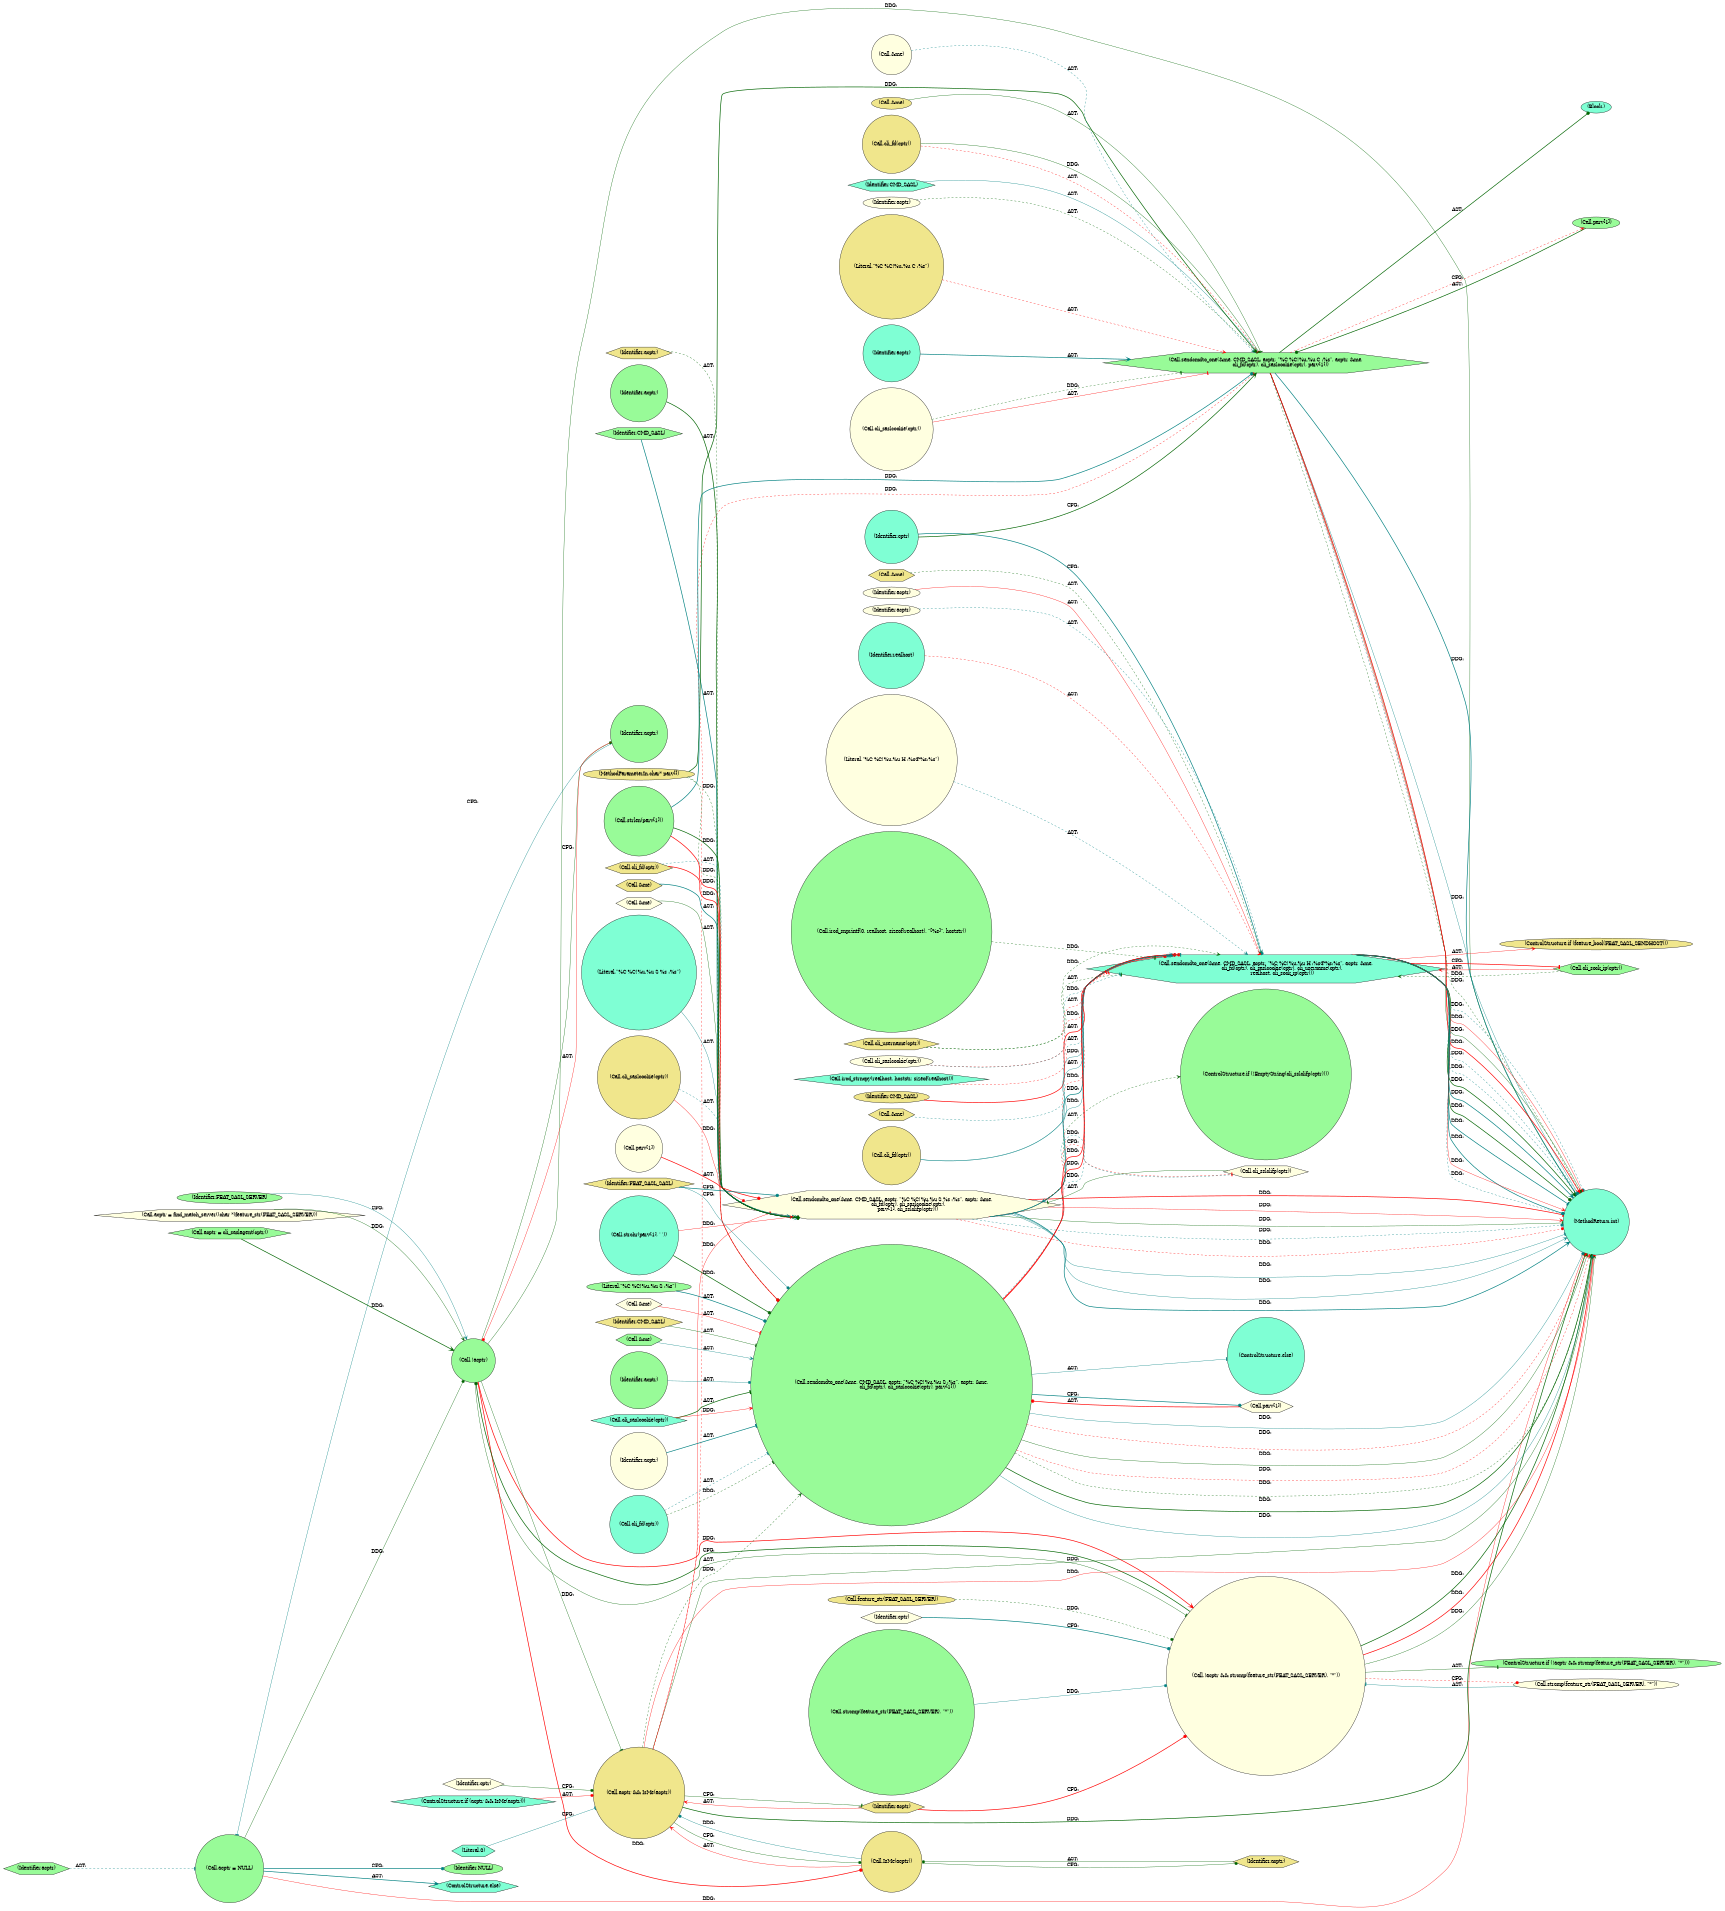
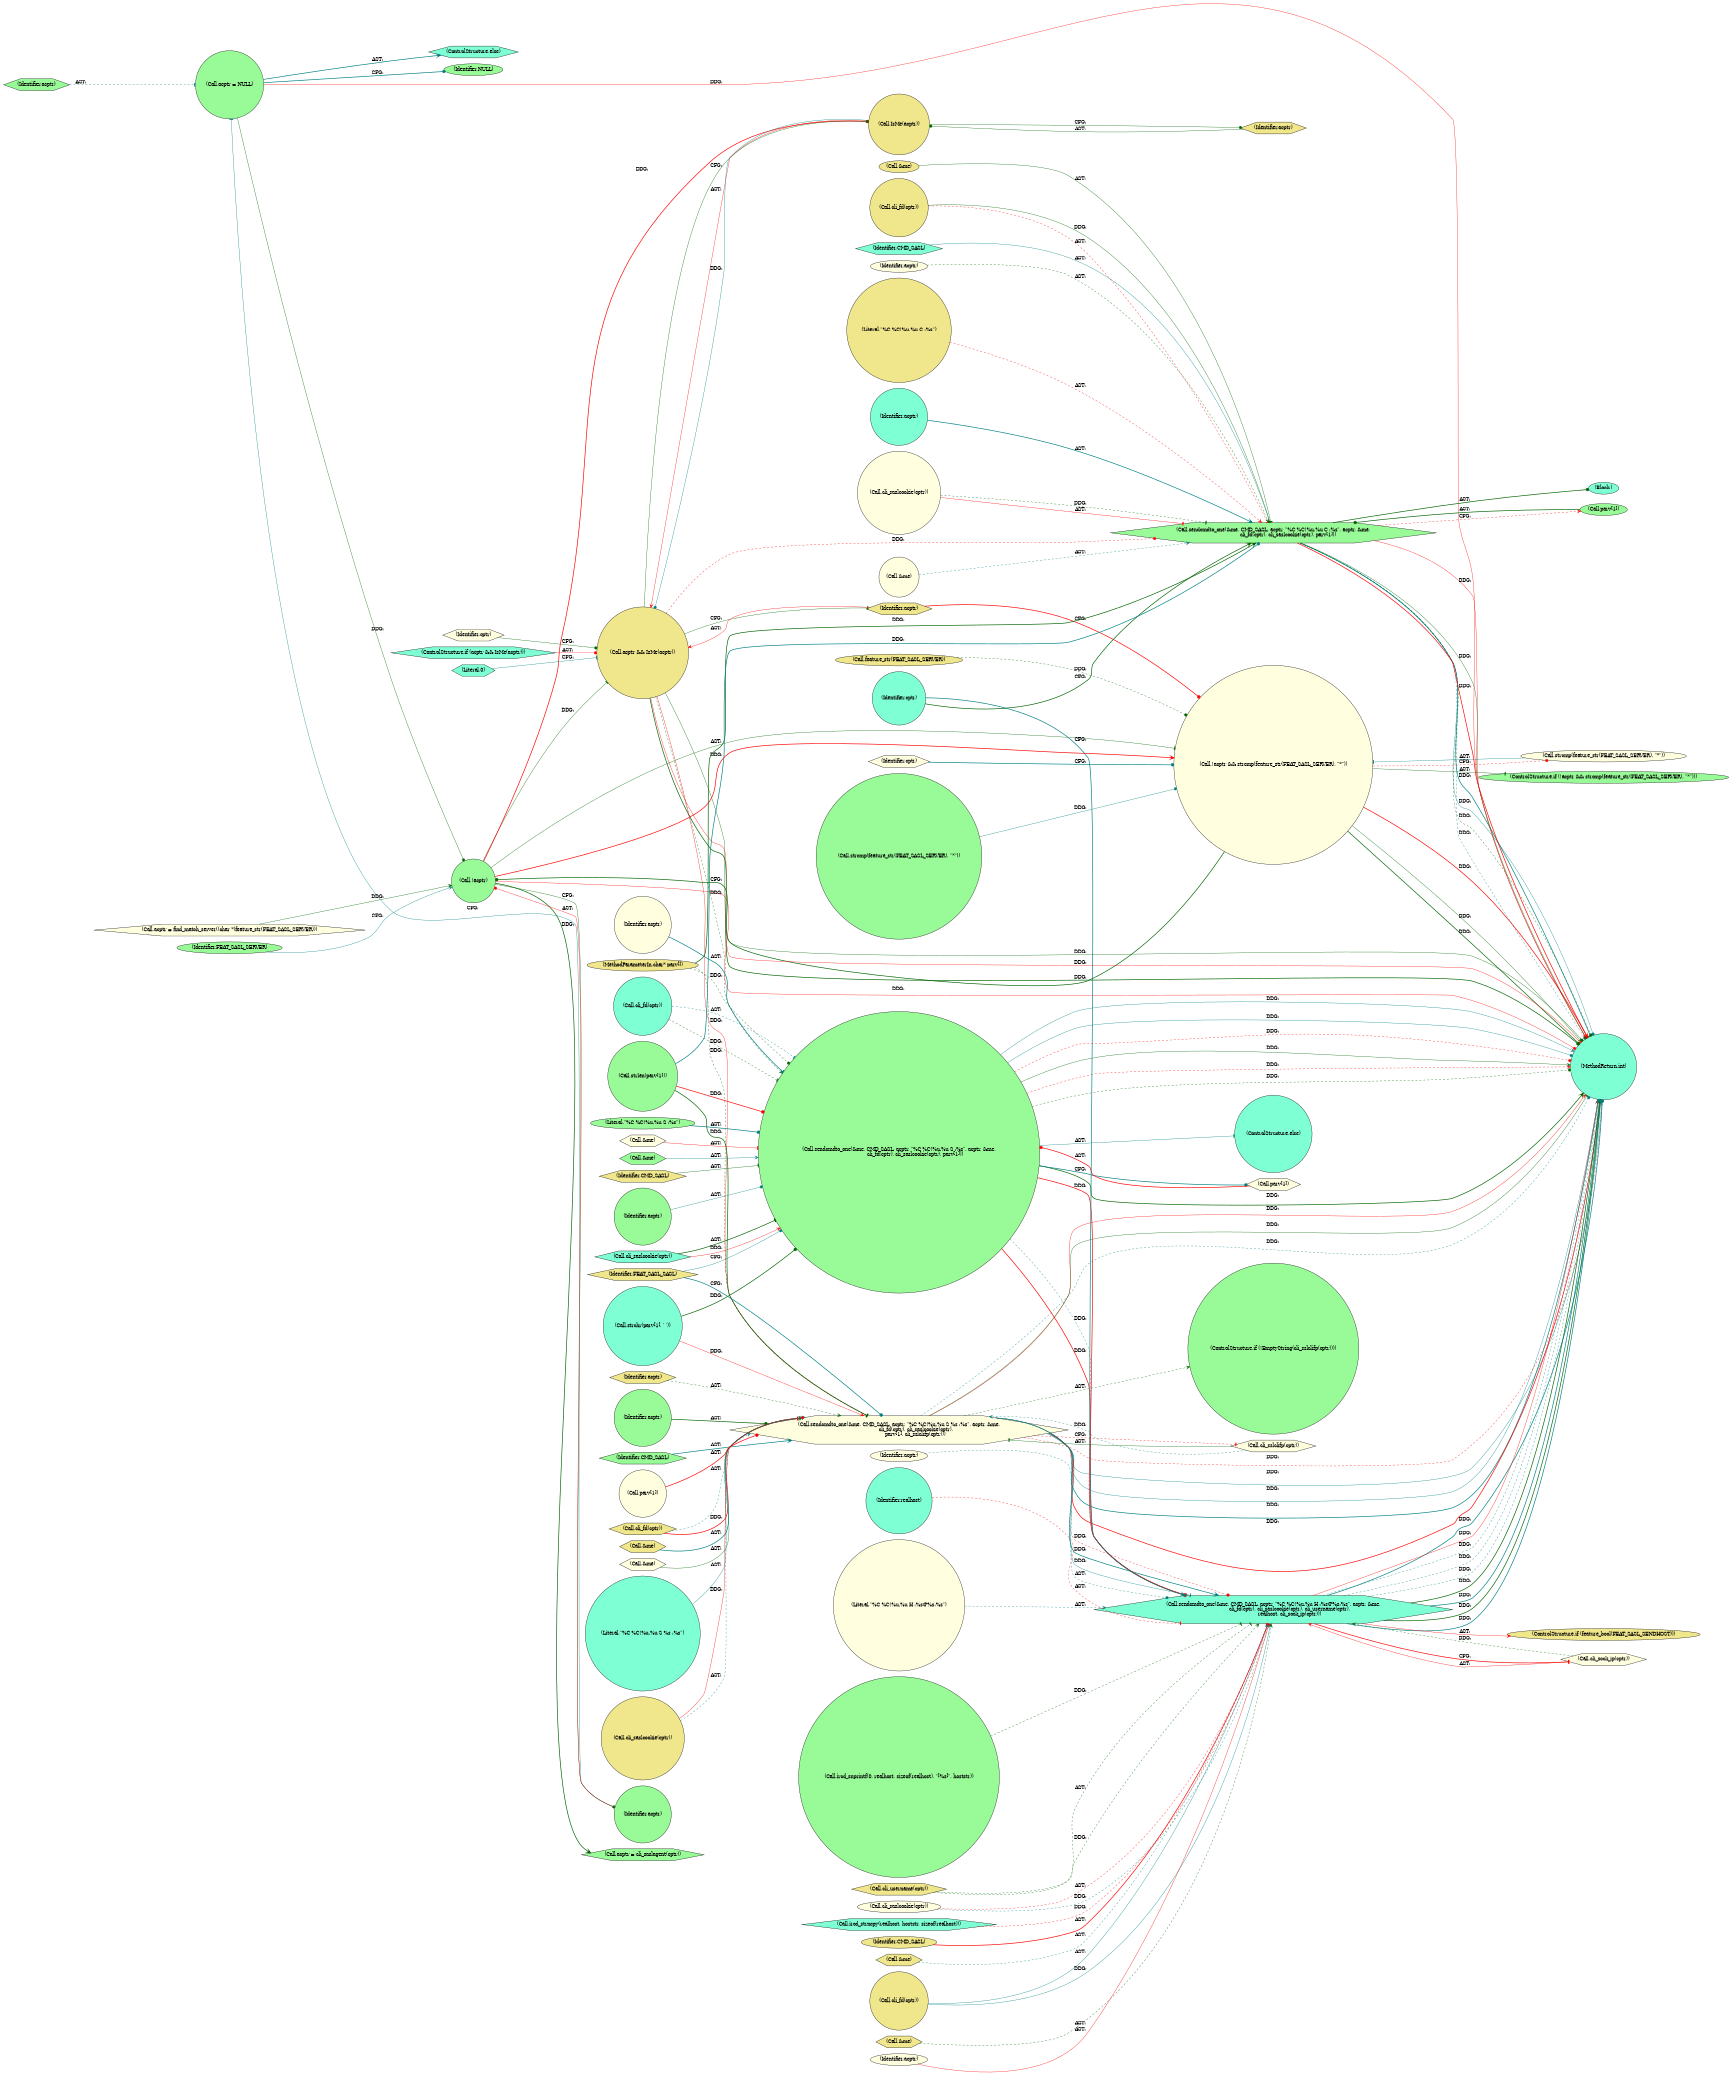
edge "(Call,!acptr)" -> "(MethodReturn,int)": color darkgreen -> red
node "(Call,cli_sock_ip(cptr))": fillcolor palegreen -> lightyellow
edge "(Call,acptr = cli_saslagent(cptr))" -> "(Call,!acptr)": reversed
